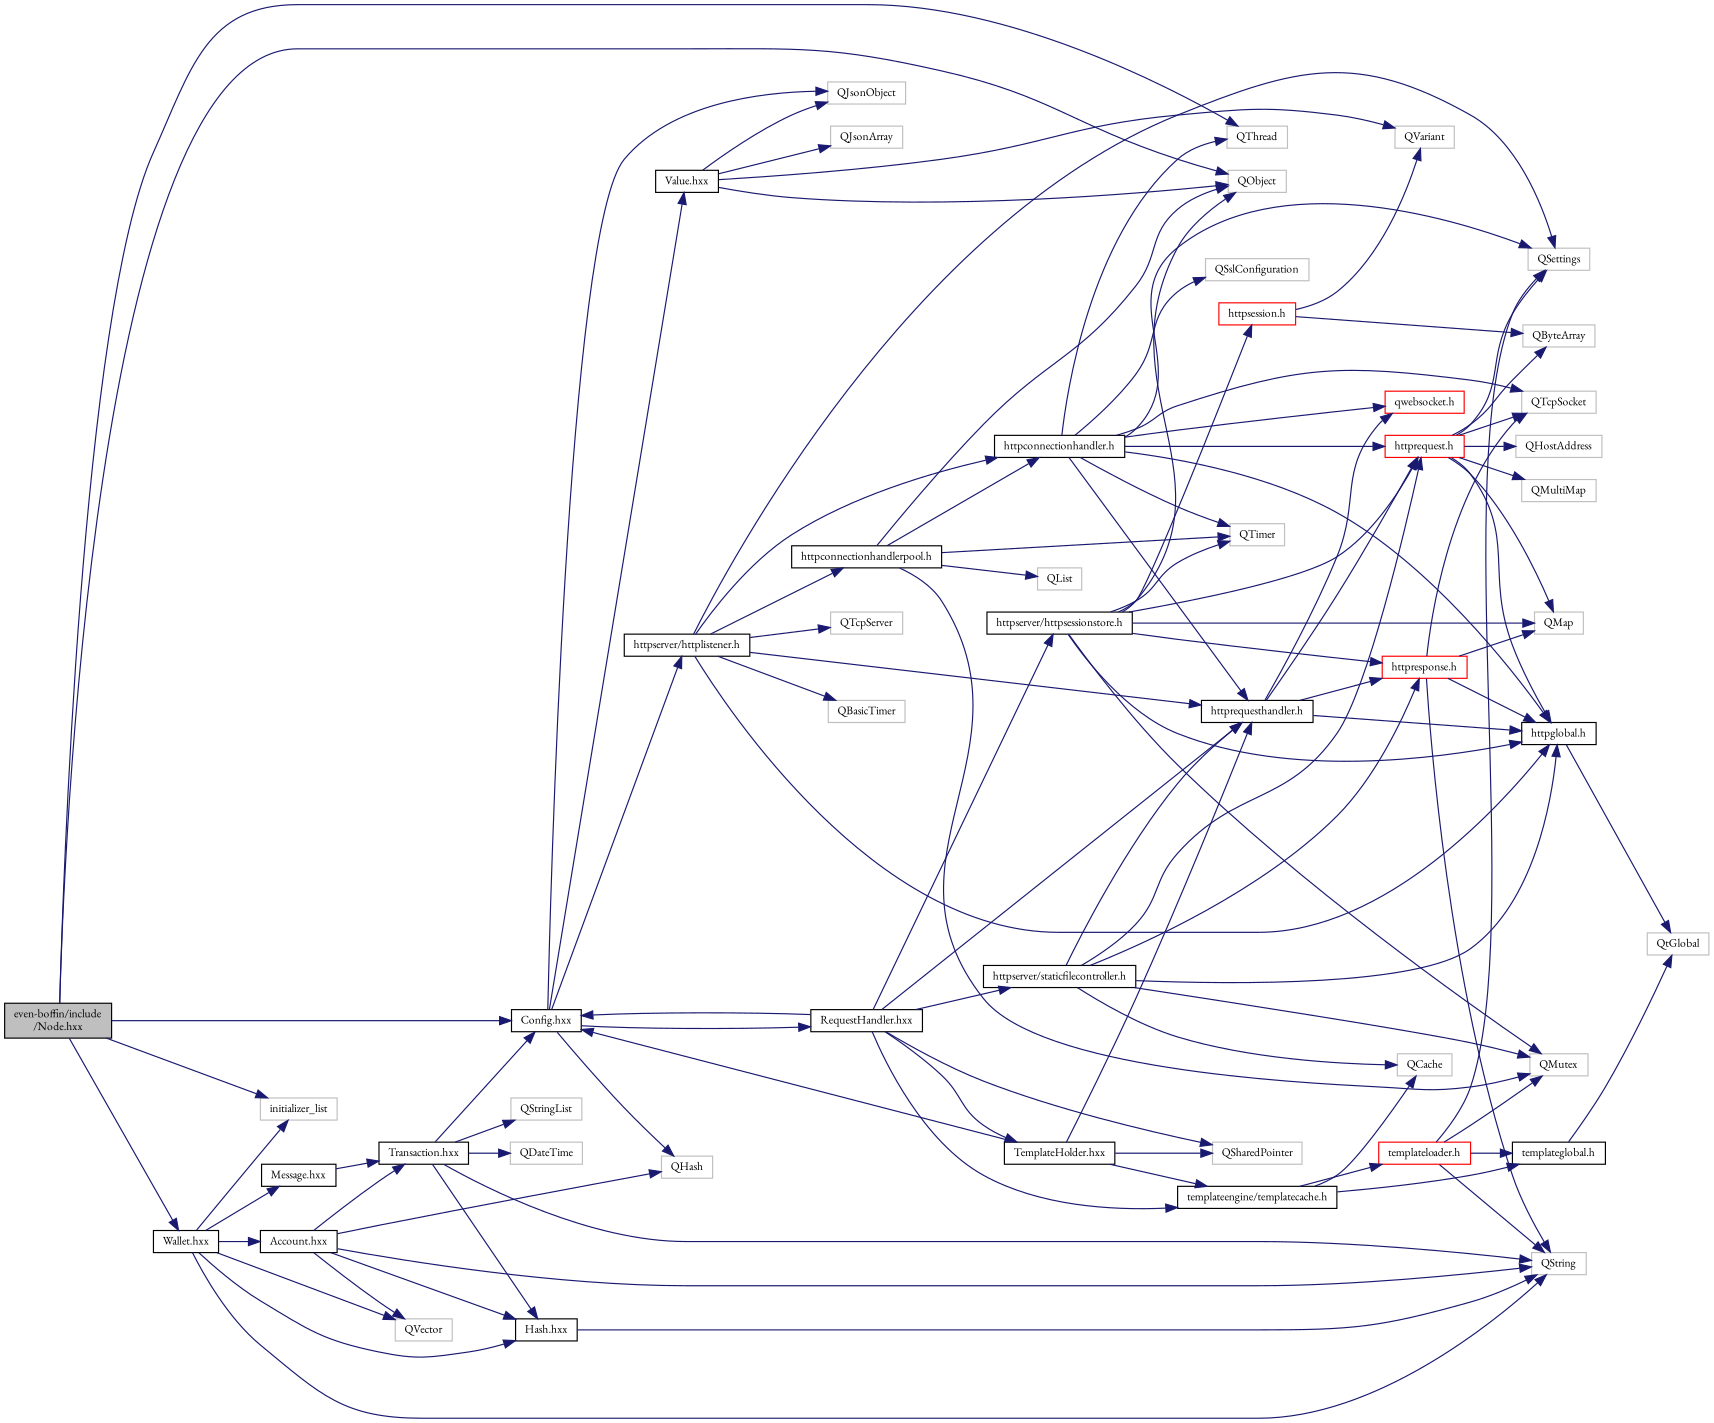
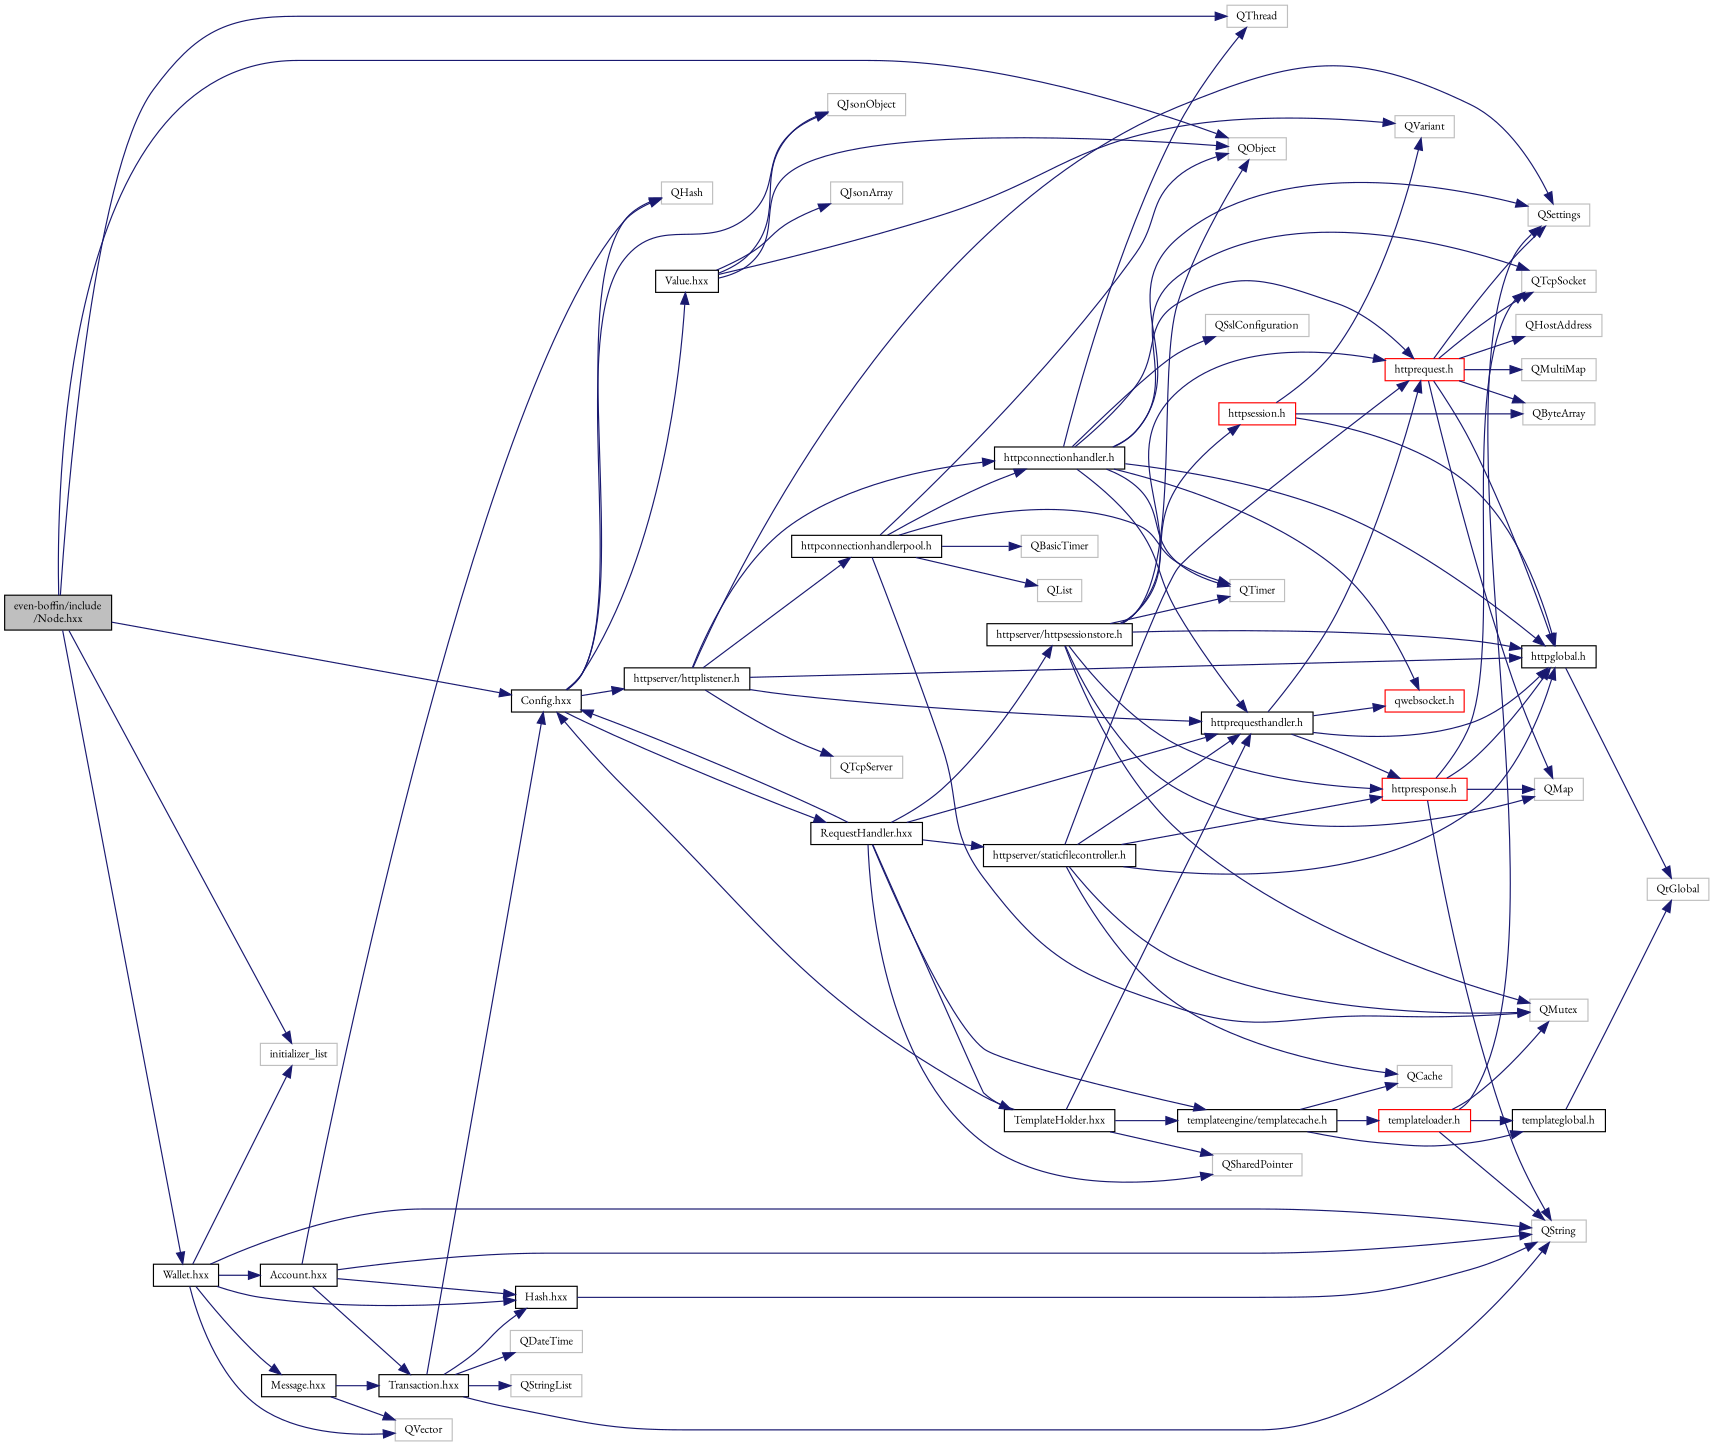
edge "httpsession.h" -> "httpglobal.h": added
edge "httpserver/httplistener.h" -> "QBasicTimer": now "httpconnectionhandlerpool.h" -> "QBasicTimer"
edge "Account.hxx" -> "QVector": now "Message.hxx" -> "QVector"
